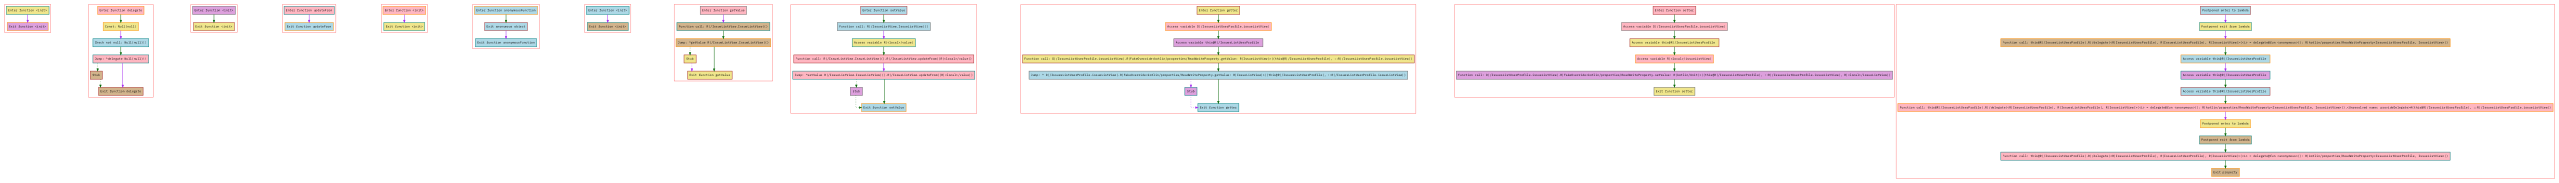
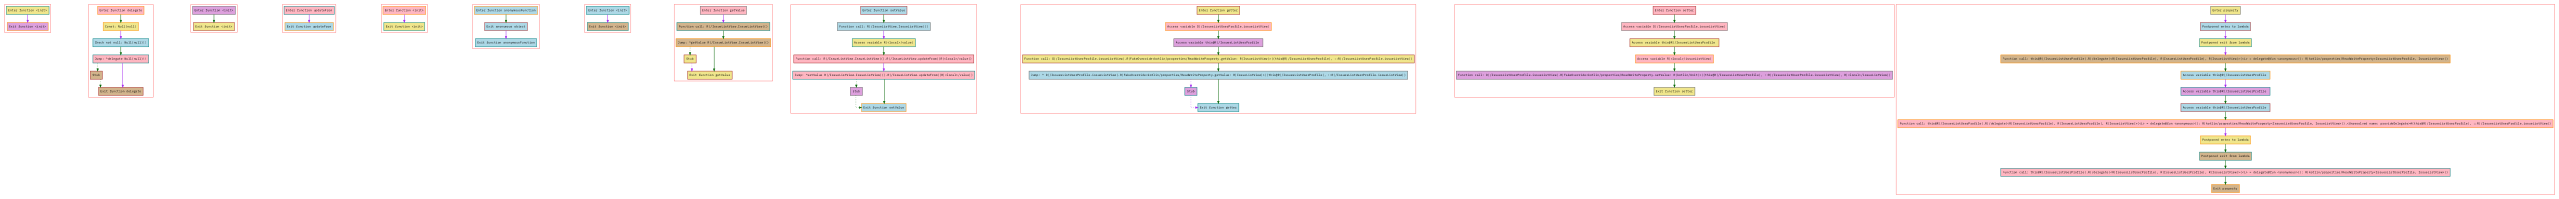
node "Enter property": added
